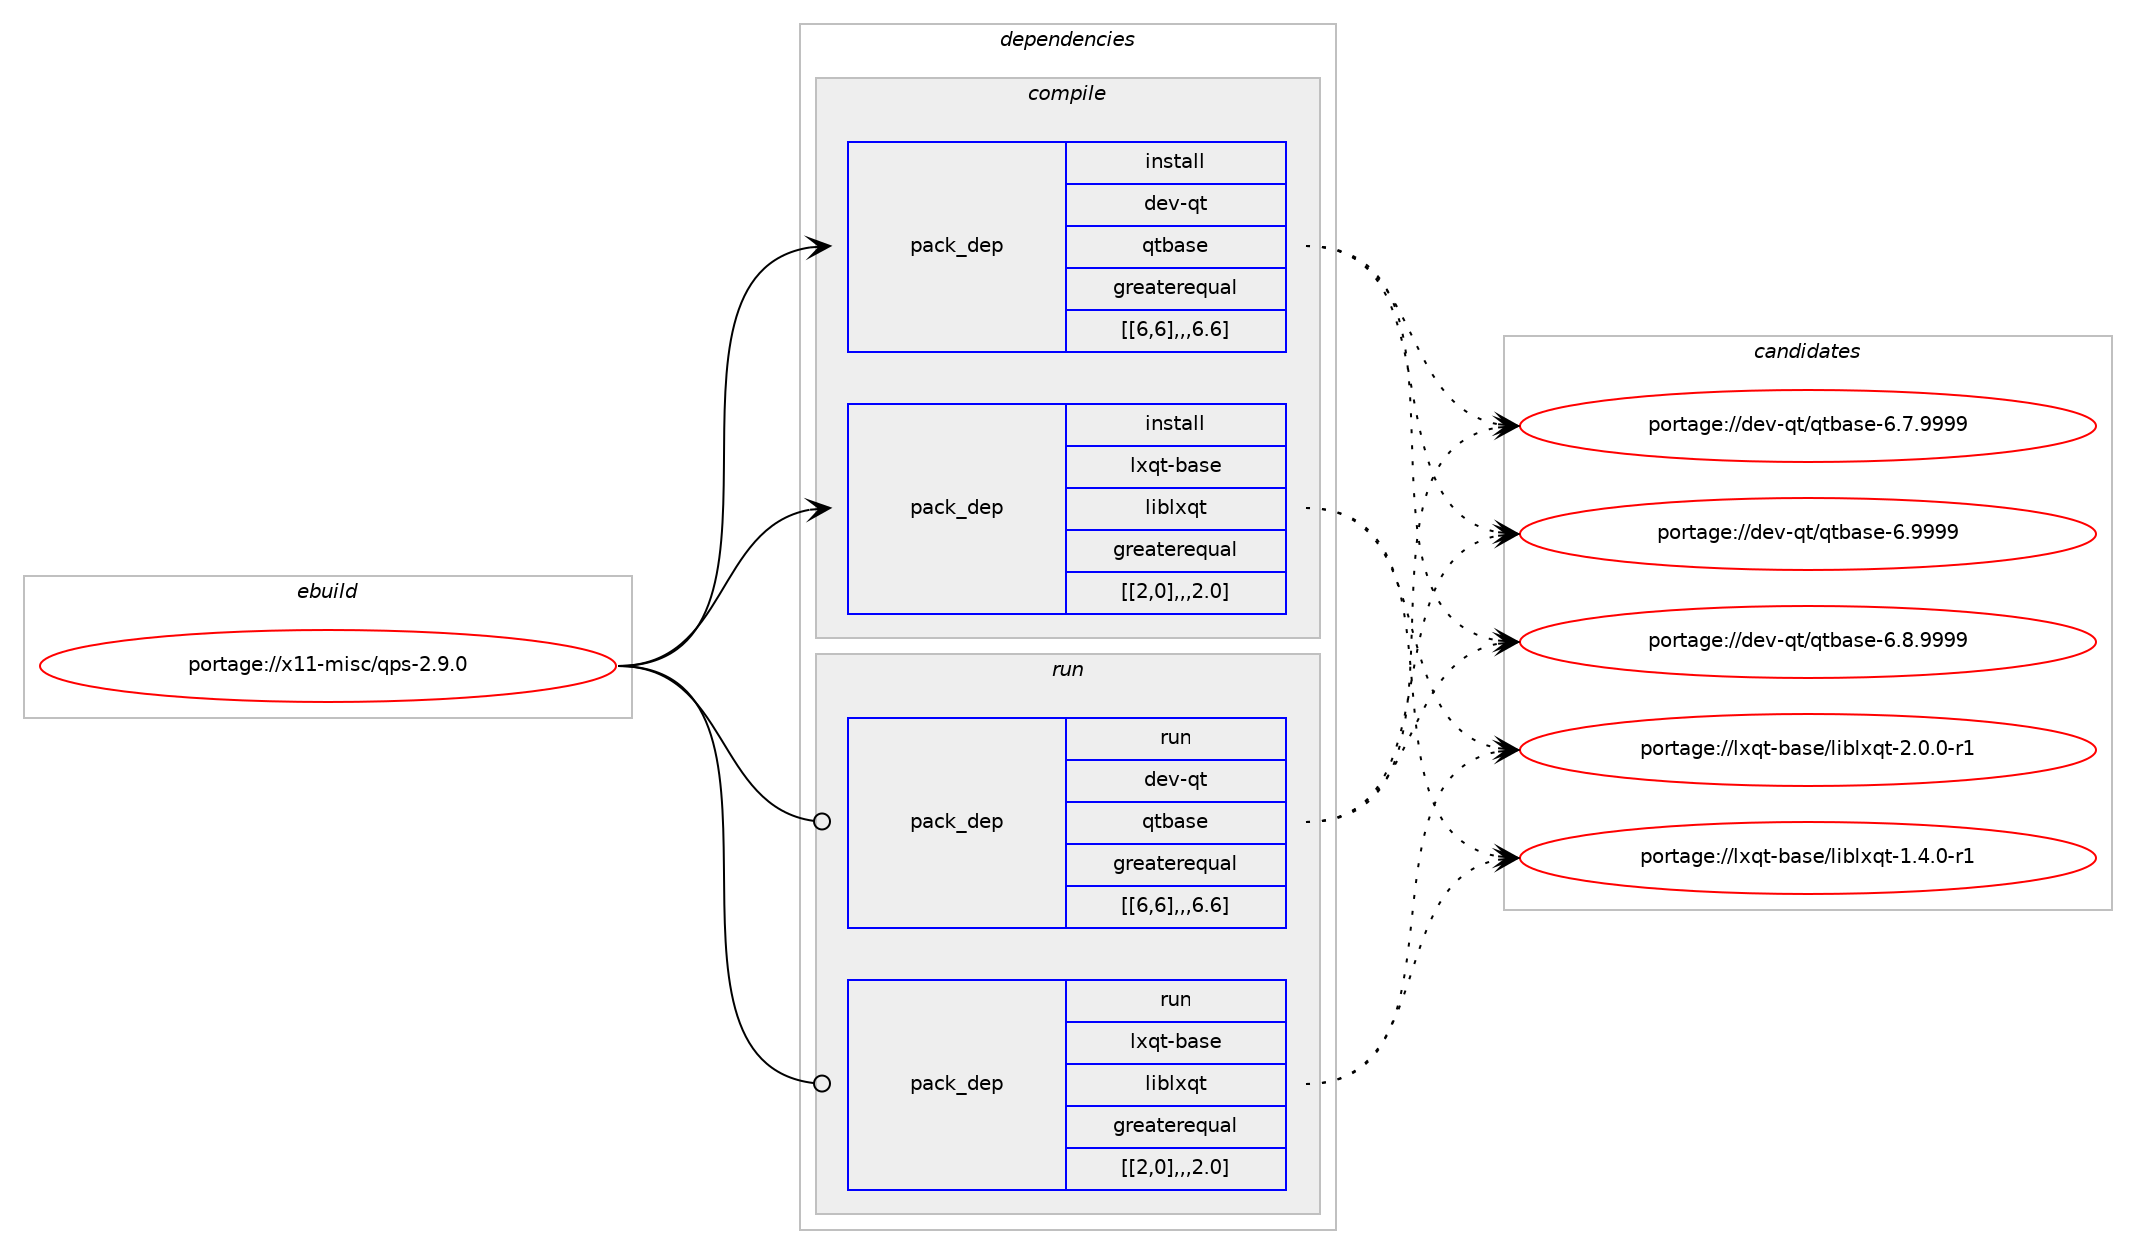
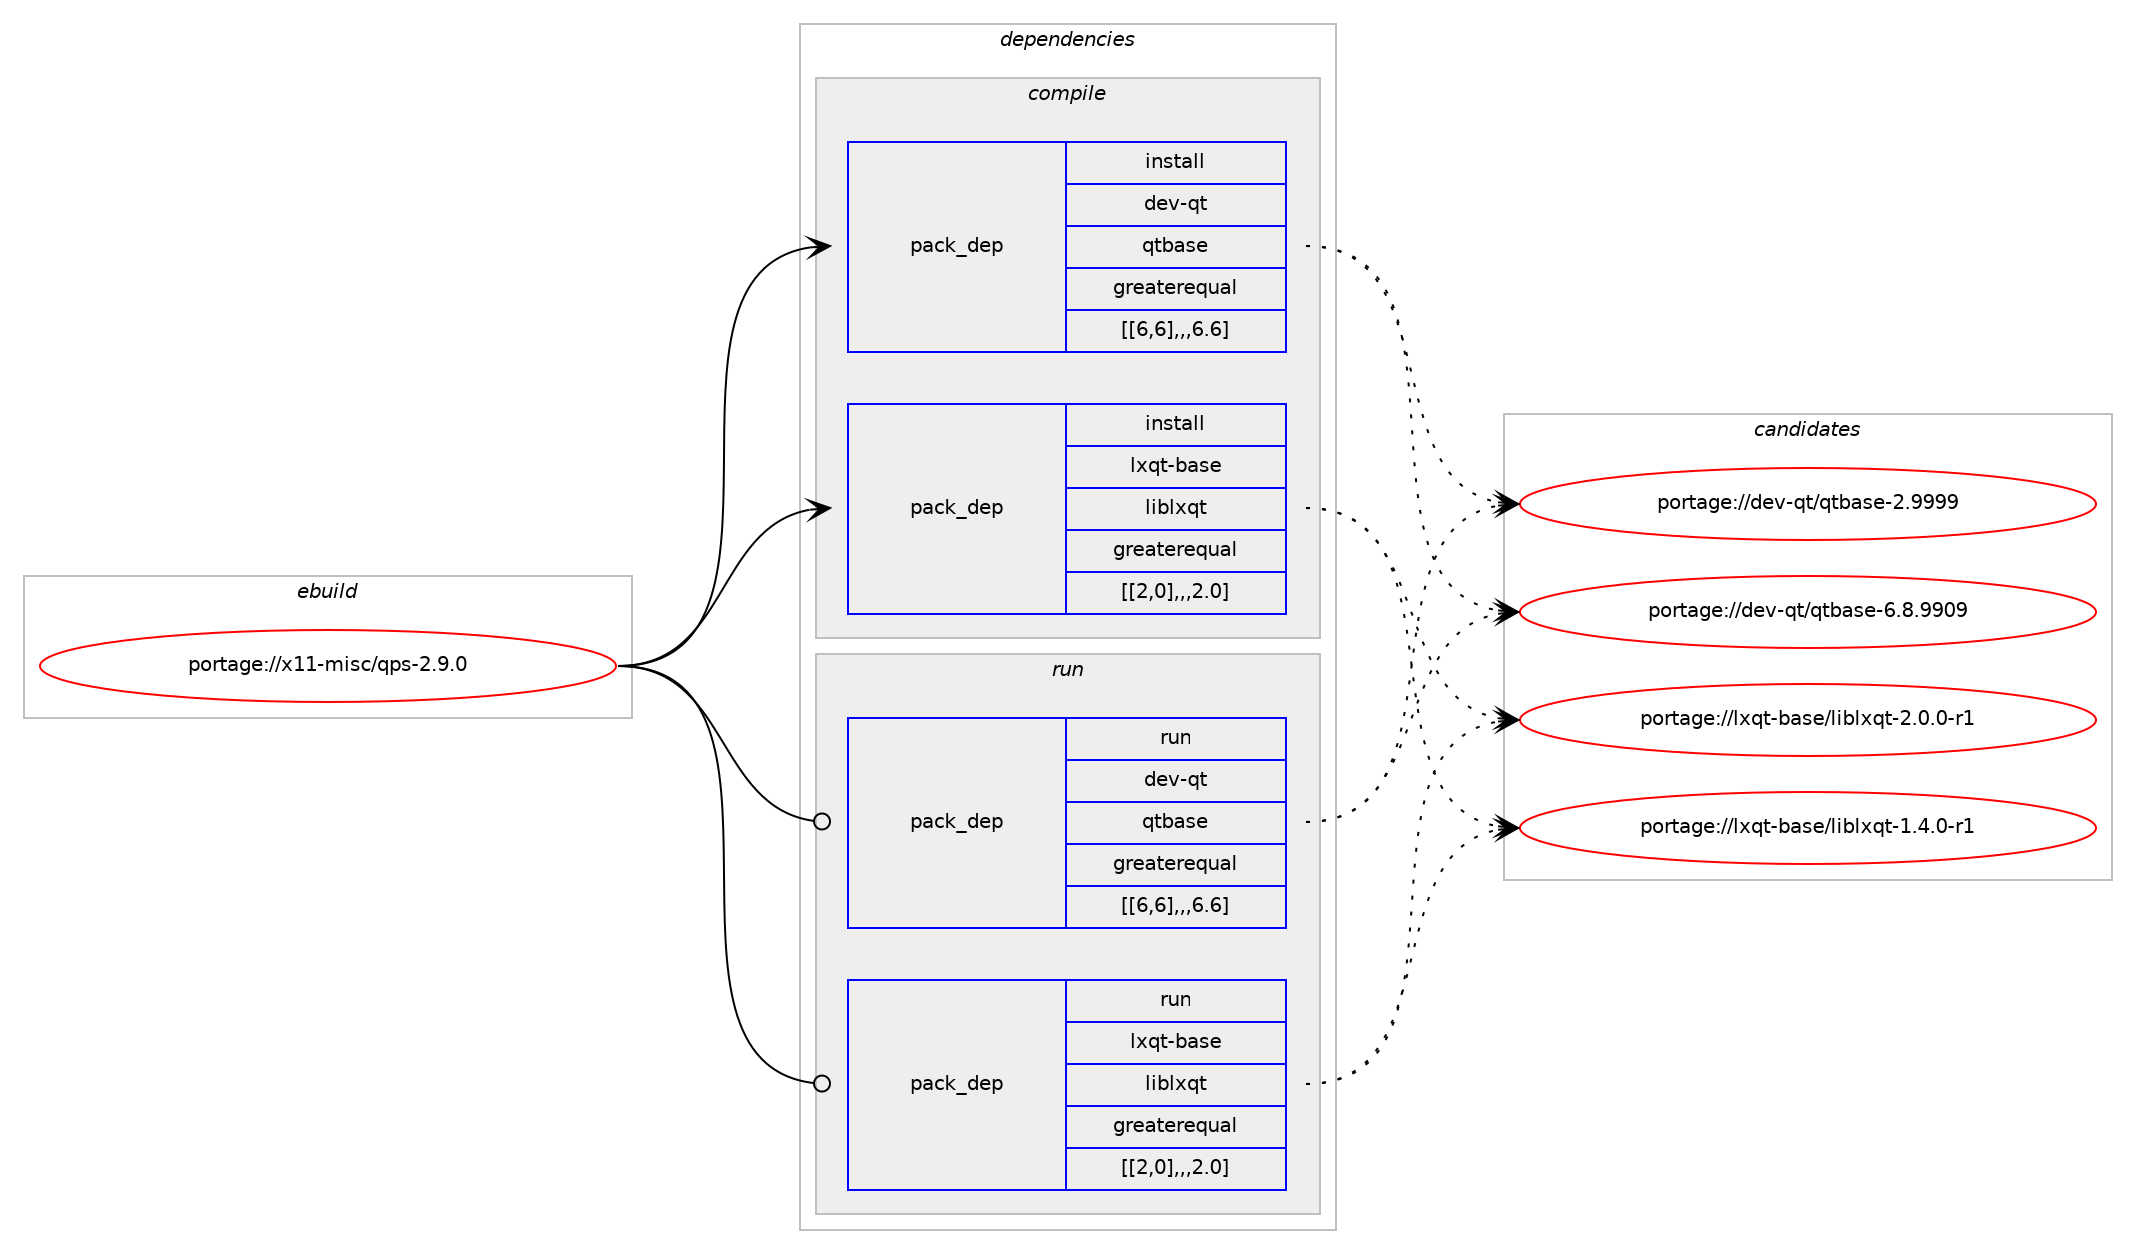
node "portage://dev-qt/qtbase-6.7.9999": removed
node "portage://dev-qt/qtbase-6.9999": label "portage://dev-qt/qtbase-6.9999" -> "portage://dev-qt/qtbase-2.9999"
node "portage://dev-qt/qtbase-6.8.9999": label "portage://dev-qt/qtbase-6.8.9999" -> "portage://dev-qt/qtbase-6.8.9909"
